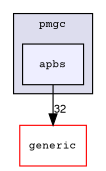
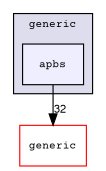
cluster "pmgc": label "pmgc" -> "generic"
